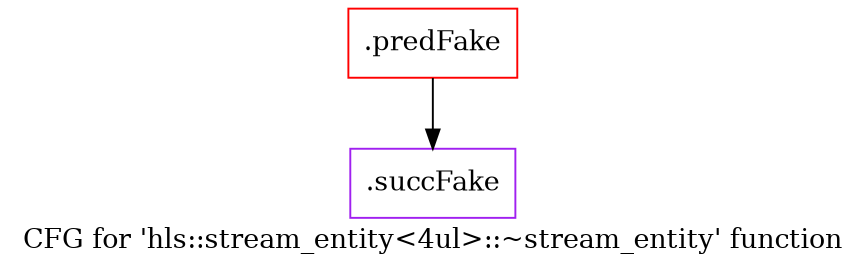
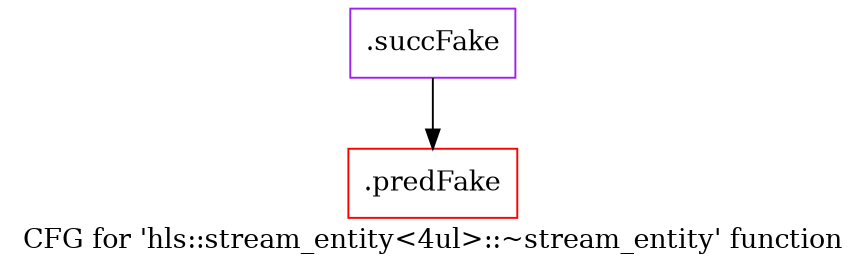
edge ".predFake" -> ".succFake": reversed
